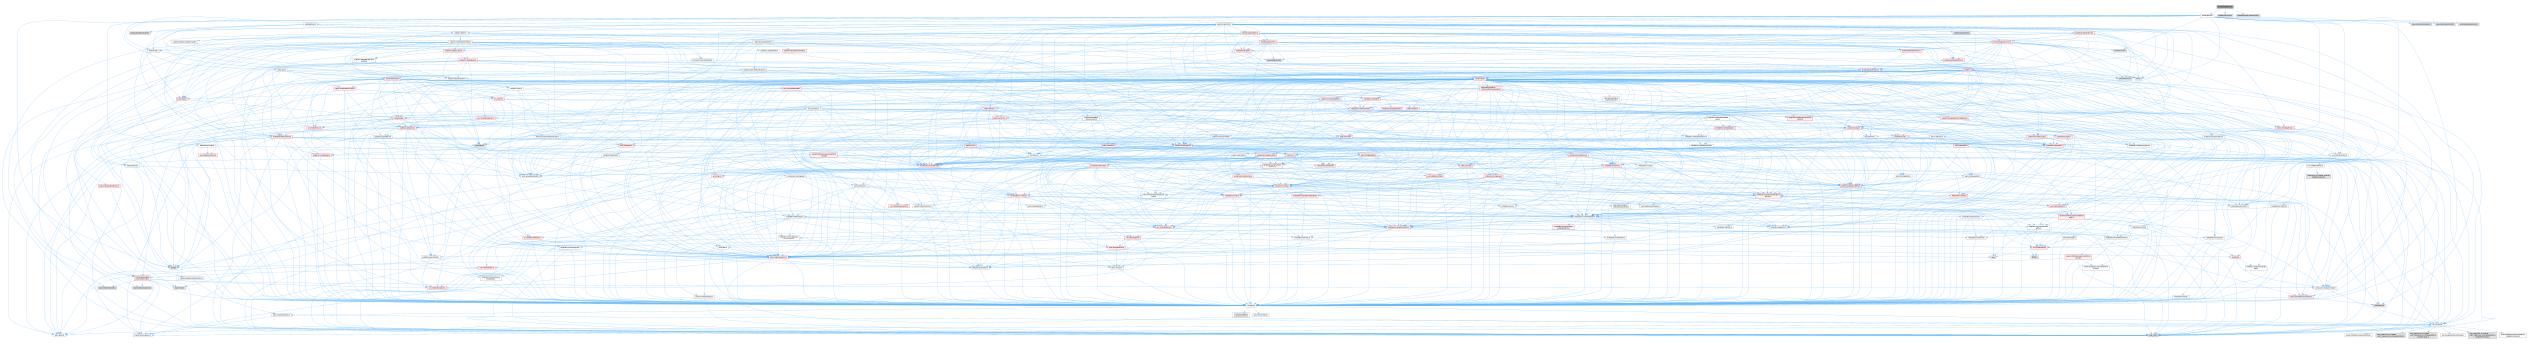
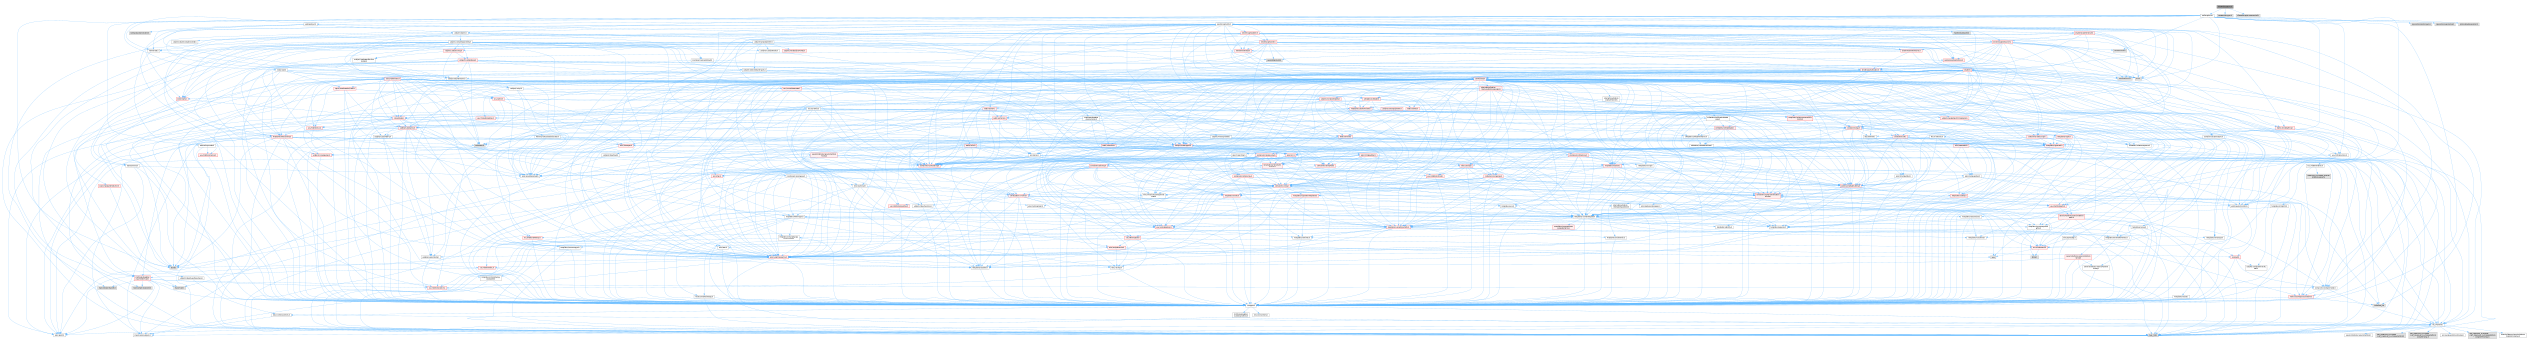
edge "UObject/WeakObjectPtr.h" -> "UObject/StrongObjectPtr.h": now "UObject/WeakObjectPtr.h" -> "UObject/UObjectMarks.h"
